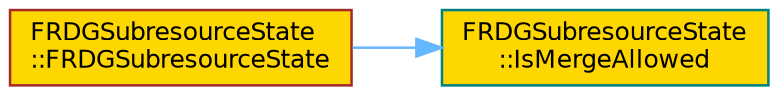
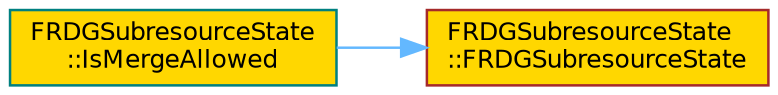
edge "FRDGSubresourceState ::FRDGSubresourceState" -> "FRDGSubresourceState ::IsMergeAllowed": reversed
